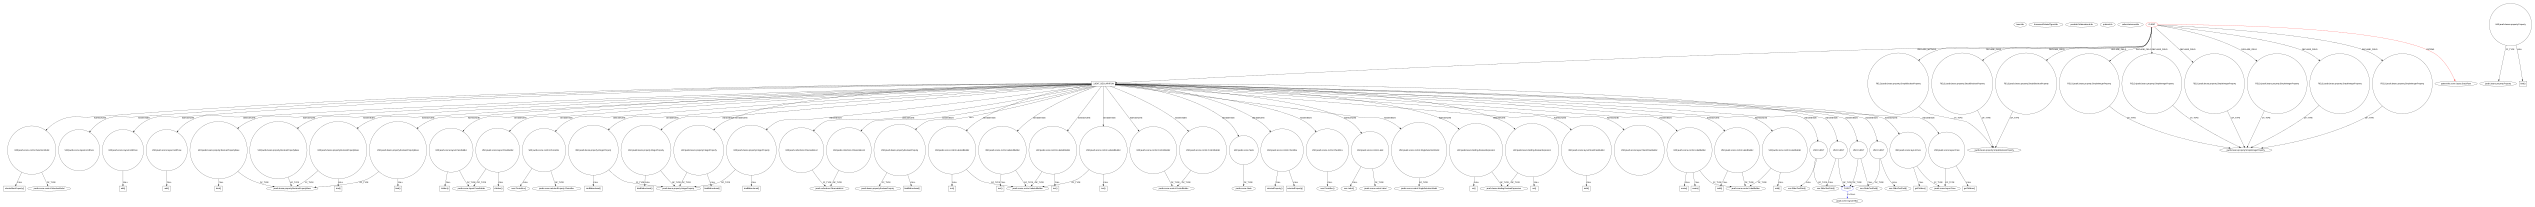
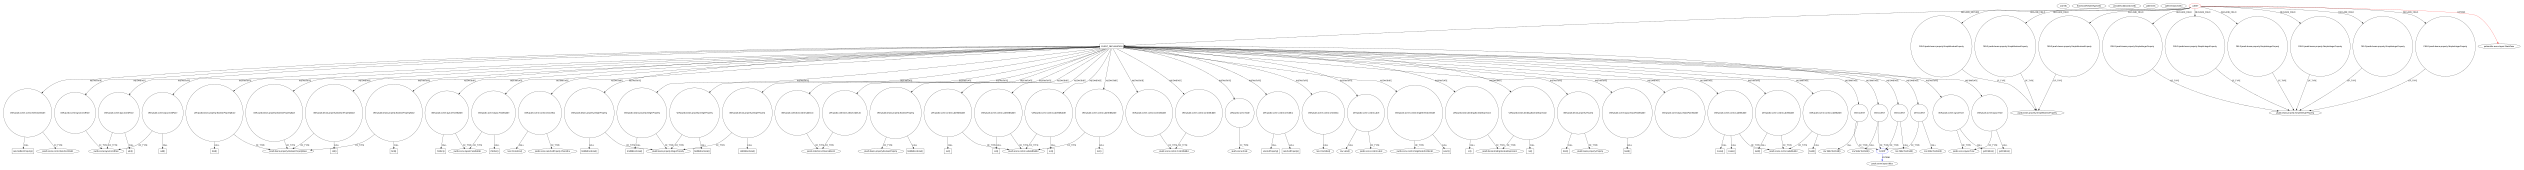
edge "CLIENT_DECLARATION" -> "VAR:javafx.beans.property.Property": added, label "INSTANTIATE"
edge "CLIENT_DECLARATION" -> "VAR:javafx.beans.property.BooleanProperty": label "FIELD" -> "INSTANTIATE"
node "javafx.scene.layout.GridPane": added
node "select()": added
